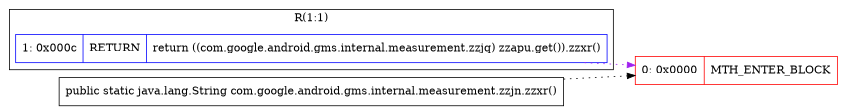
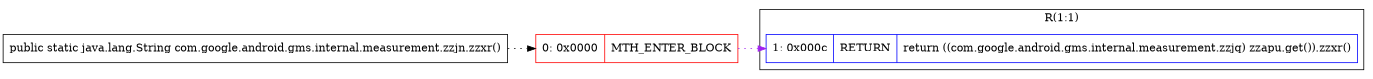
edge "1: 0x000c" -> "0: 0x0000": reversed
